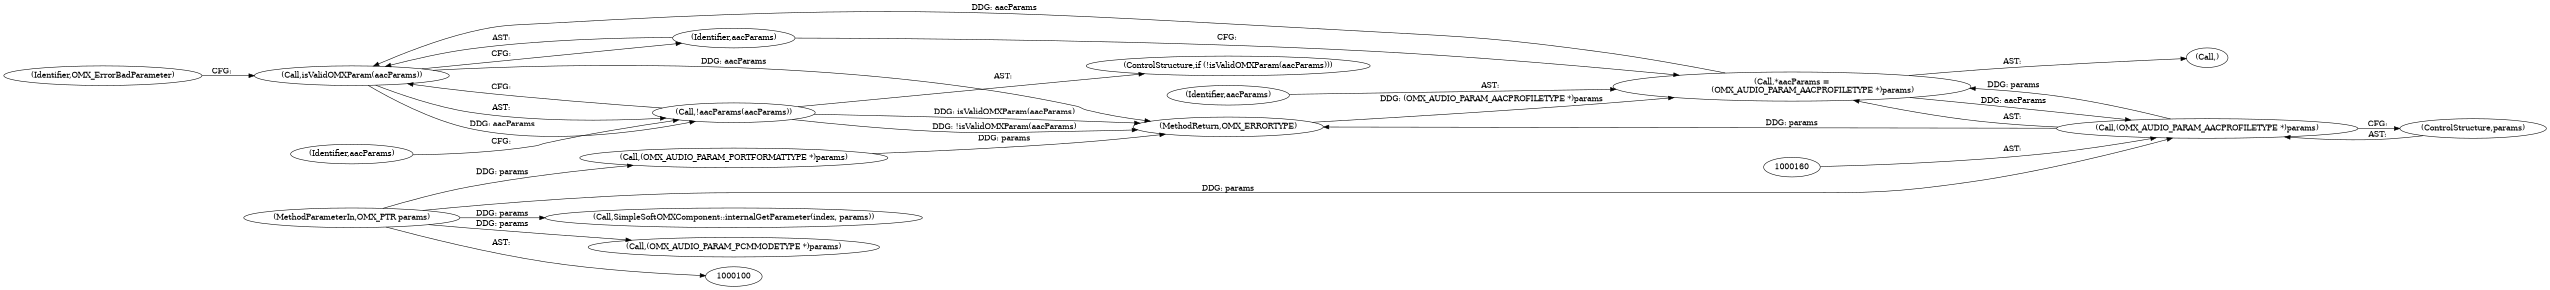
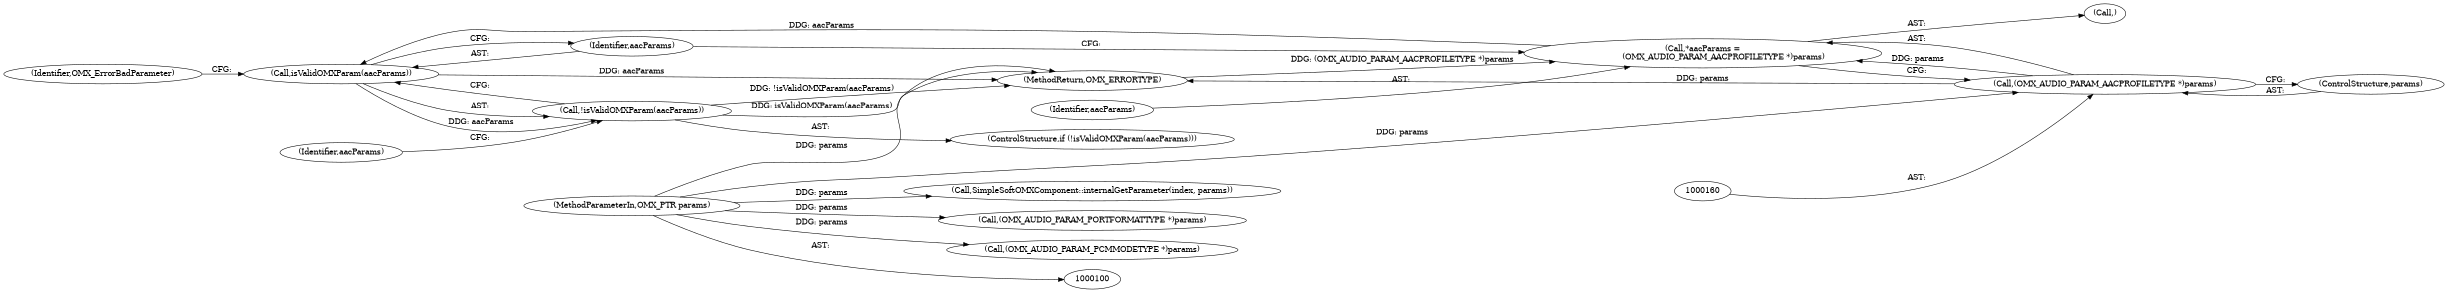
edge "(Call,*aacParams = (OMX_AUDIO_PARAM_AACPROFILETYPE *)params)" -> "(Call,(OMX_AUDIO_PARAM_AACPROFILETYPE *)params)": label "DDG: aacParams" -> "CFG: "
node "(Call,!aacParams(aacParams))": label "(Call,!aacParams(aacParams))" -> "(Call,!isValidOMXParam(aacParams))"
edge "(Call,(OMX_AUDIO_PARAM_PORTFORMATTYPE *)params)" -> "(MethodReturn,OMX_ERRORTYPE)": now "(MethodParameterIn,OMX_PTR params)" -> "(MethodReturn,OMX_ERRORTYPE)"
